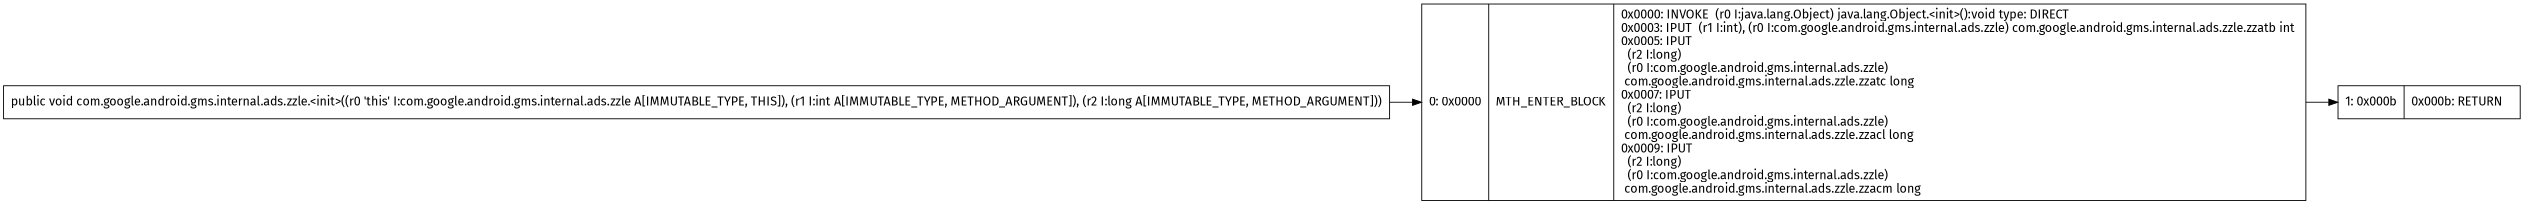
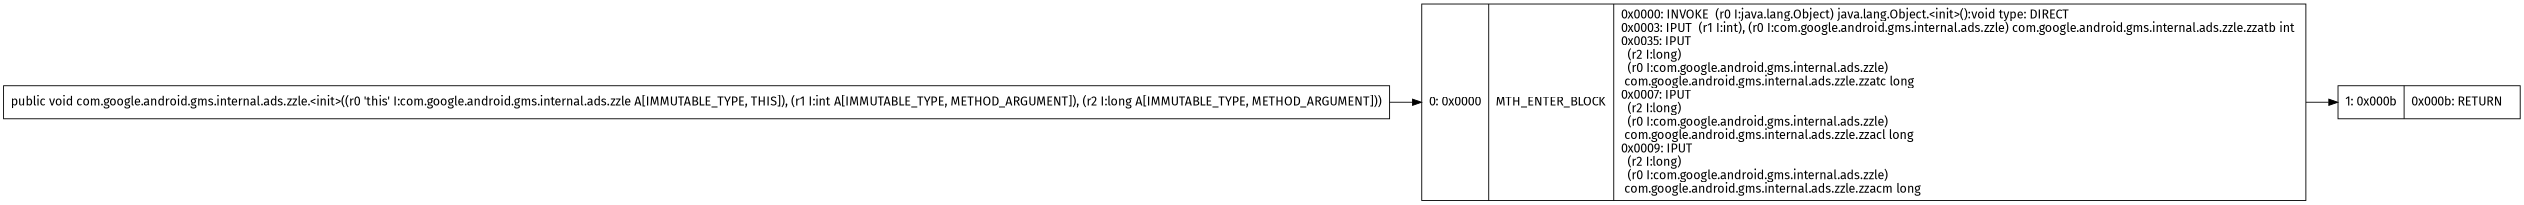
node "0: 0x0000": text "0x0005: IPUT" -> "0x0035: IPUT"
